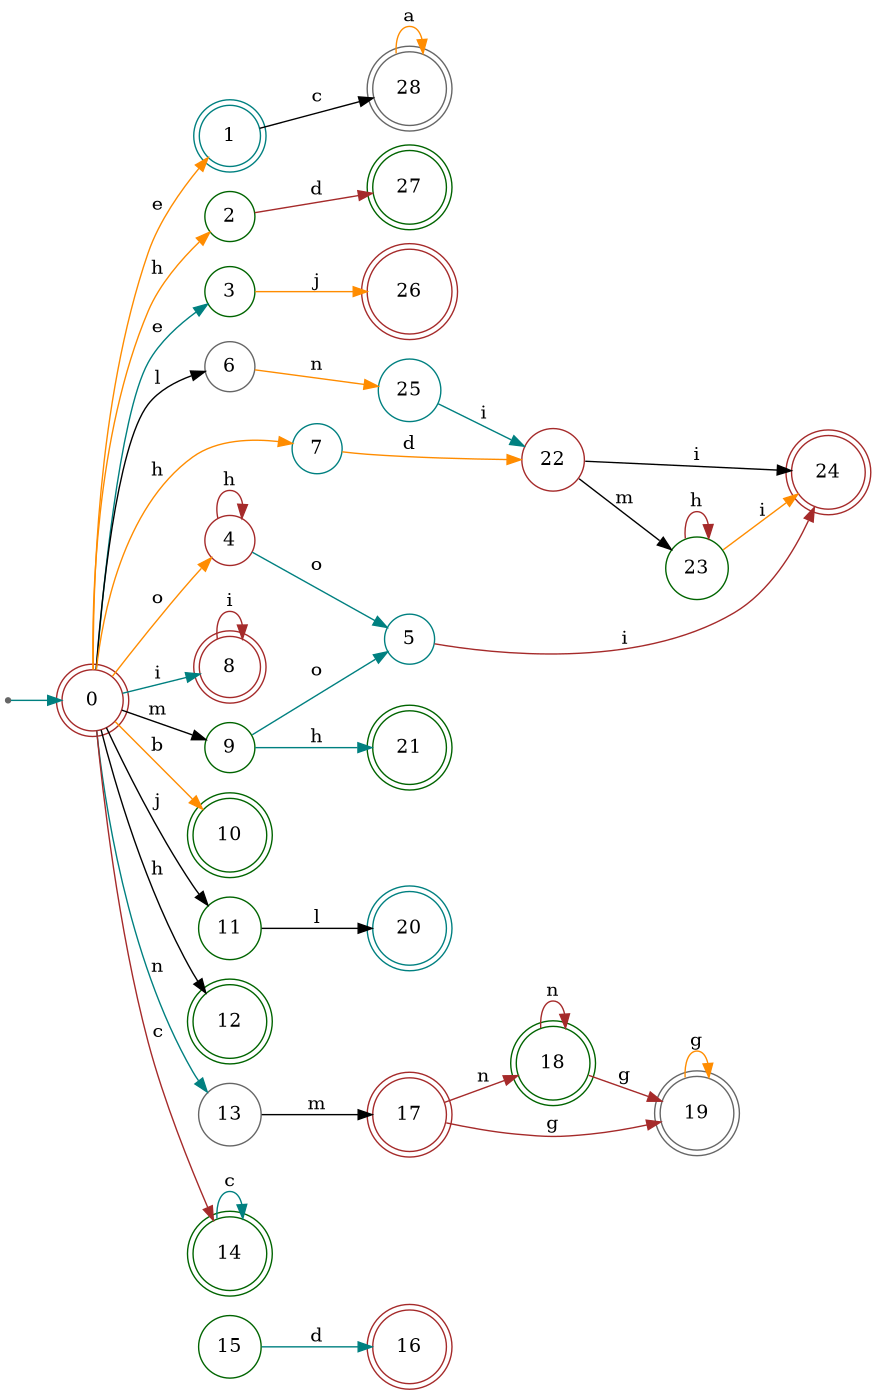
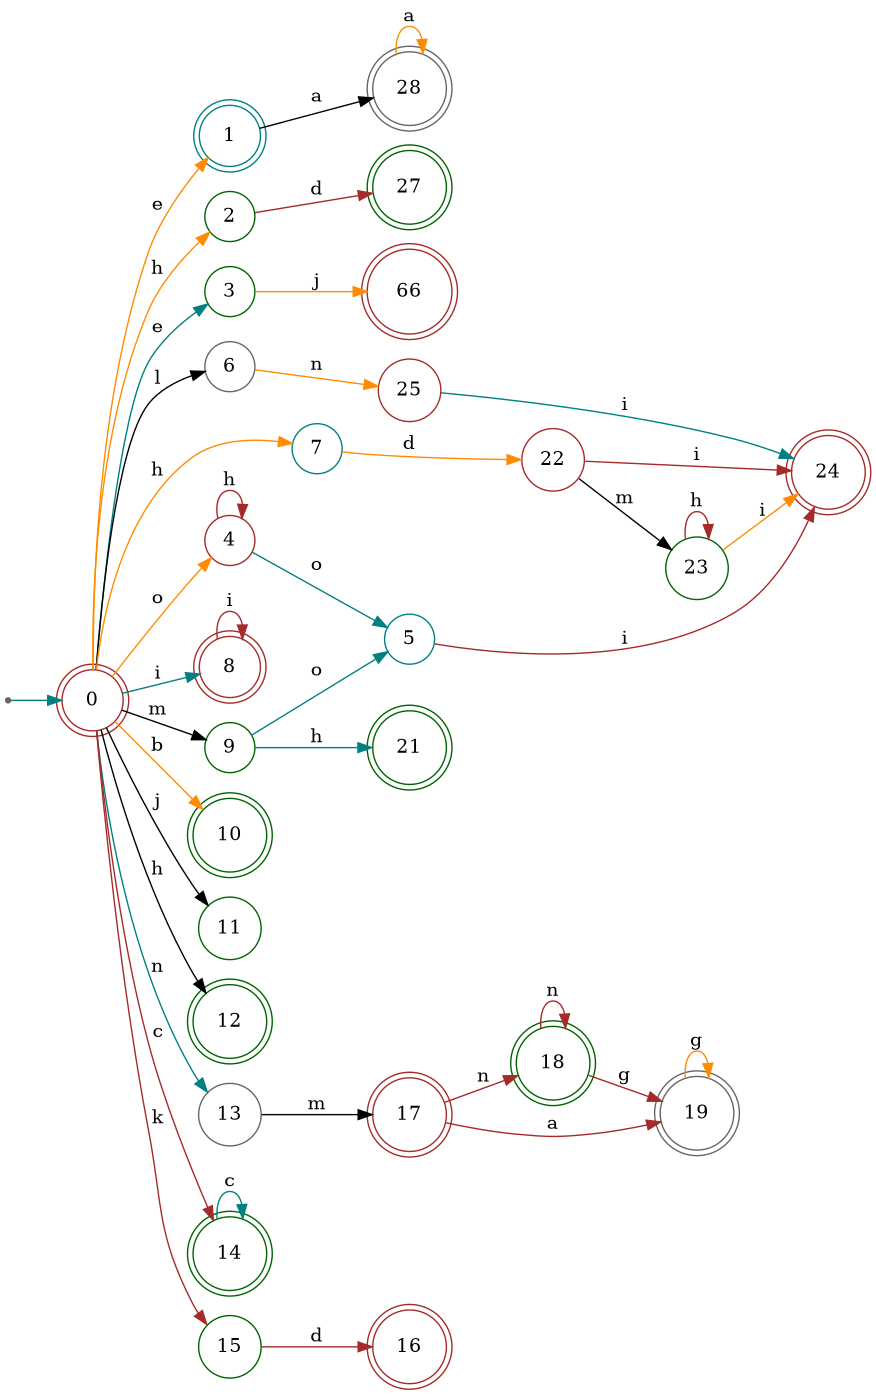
edge "1" -> "28": label "c" -> "a"
node "26": label "26" -> "66"
node "25": color teal -> brown
edge "25" -> "22": now "25" -> "24"
edge "22" -> "24": color black -> brown
node "20": removed
edge "0" -> "15": added, label "k"
edge "17" -> "19": label "g" -> "a"
edge "15" -> "16": color teal -> brown
